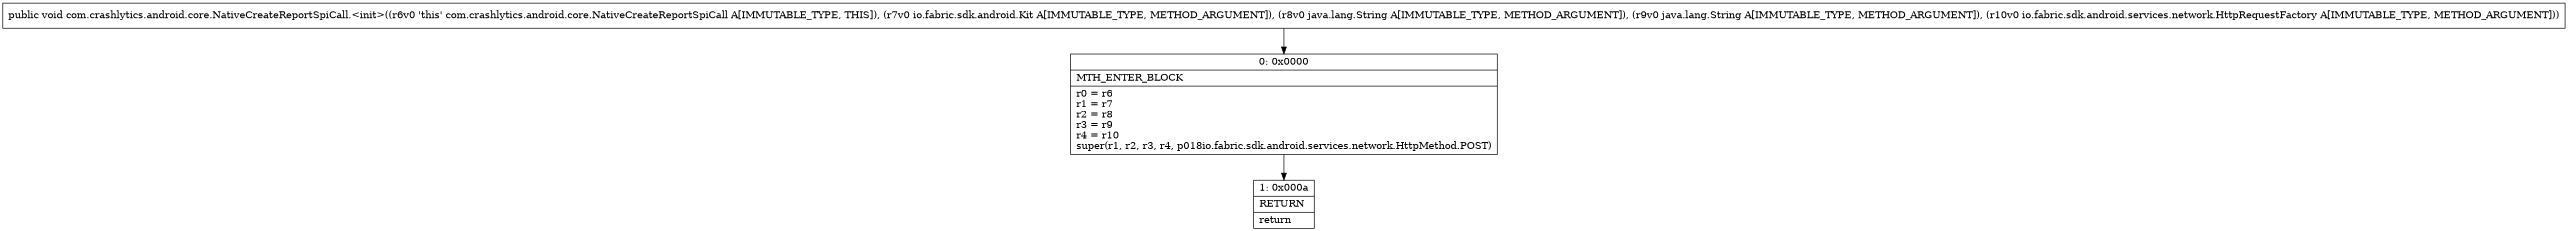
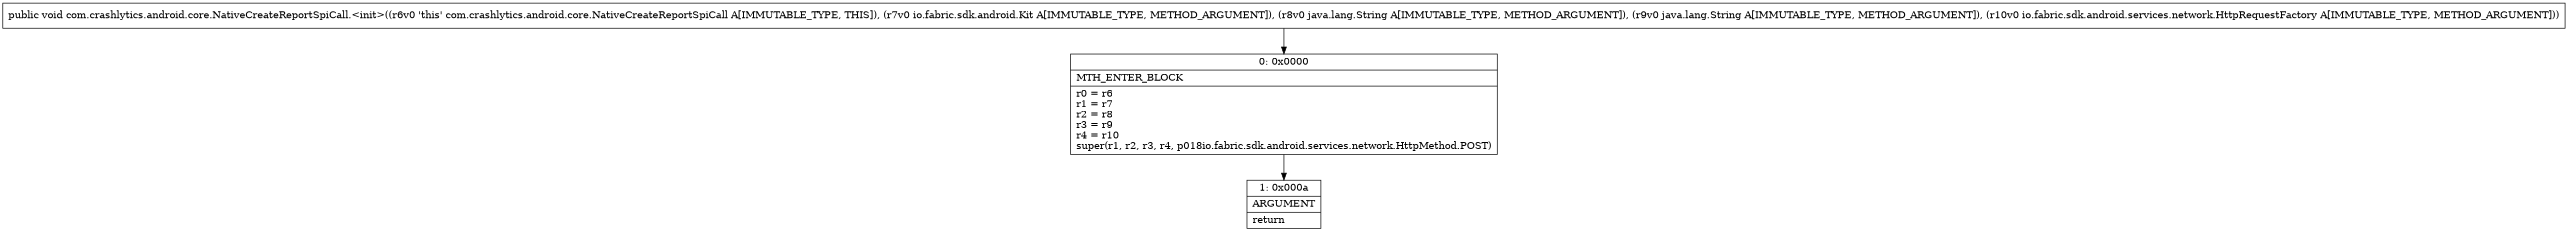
node "1: 0x000a": text "RETURN" -> "ARGUMENT"
